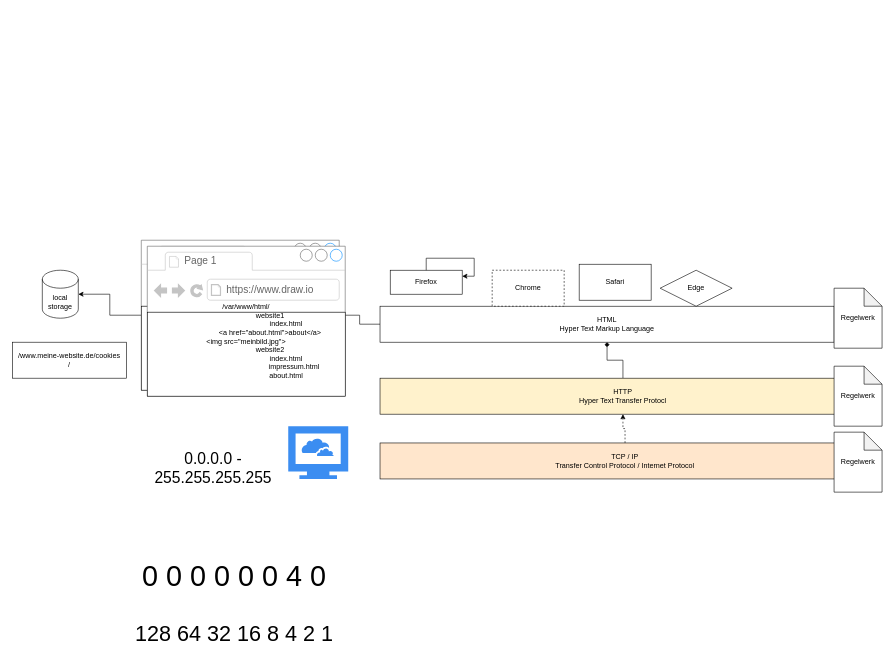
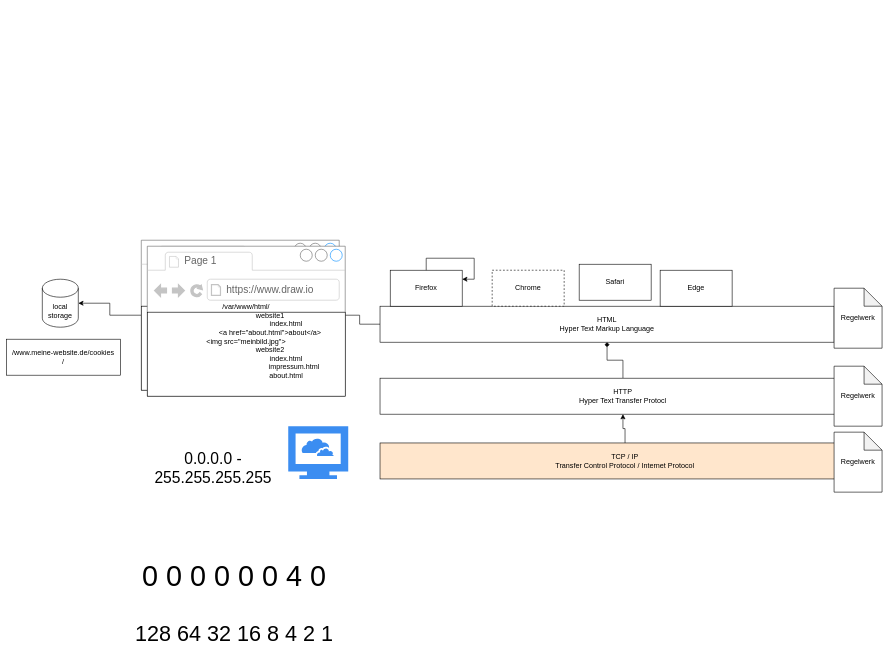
node "Firefox": size 72x24 -> 72x36
node "Edge": shape diamond -> rectangle
node "local storage": moved (60, 294) -> (60, 303)
node "/www.meine-website.de/cookies /": moved (69, 360) -> (63, 357)
node "HTTP Hyper Text Transfer Protocl": fillcolor #fff2cc -> #ffffff
edge "TCP / IP Transfer Control Protocol / Internet Protocol" -> "HTTP Hyper Text Transfer Protocl": style dashed -> solid
